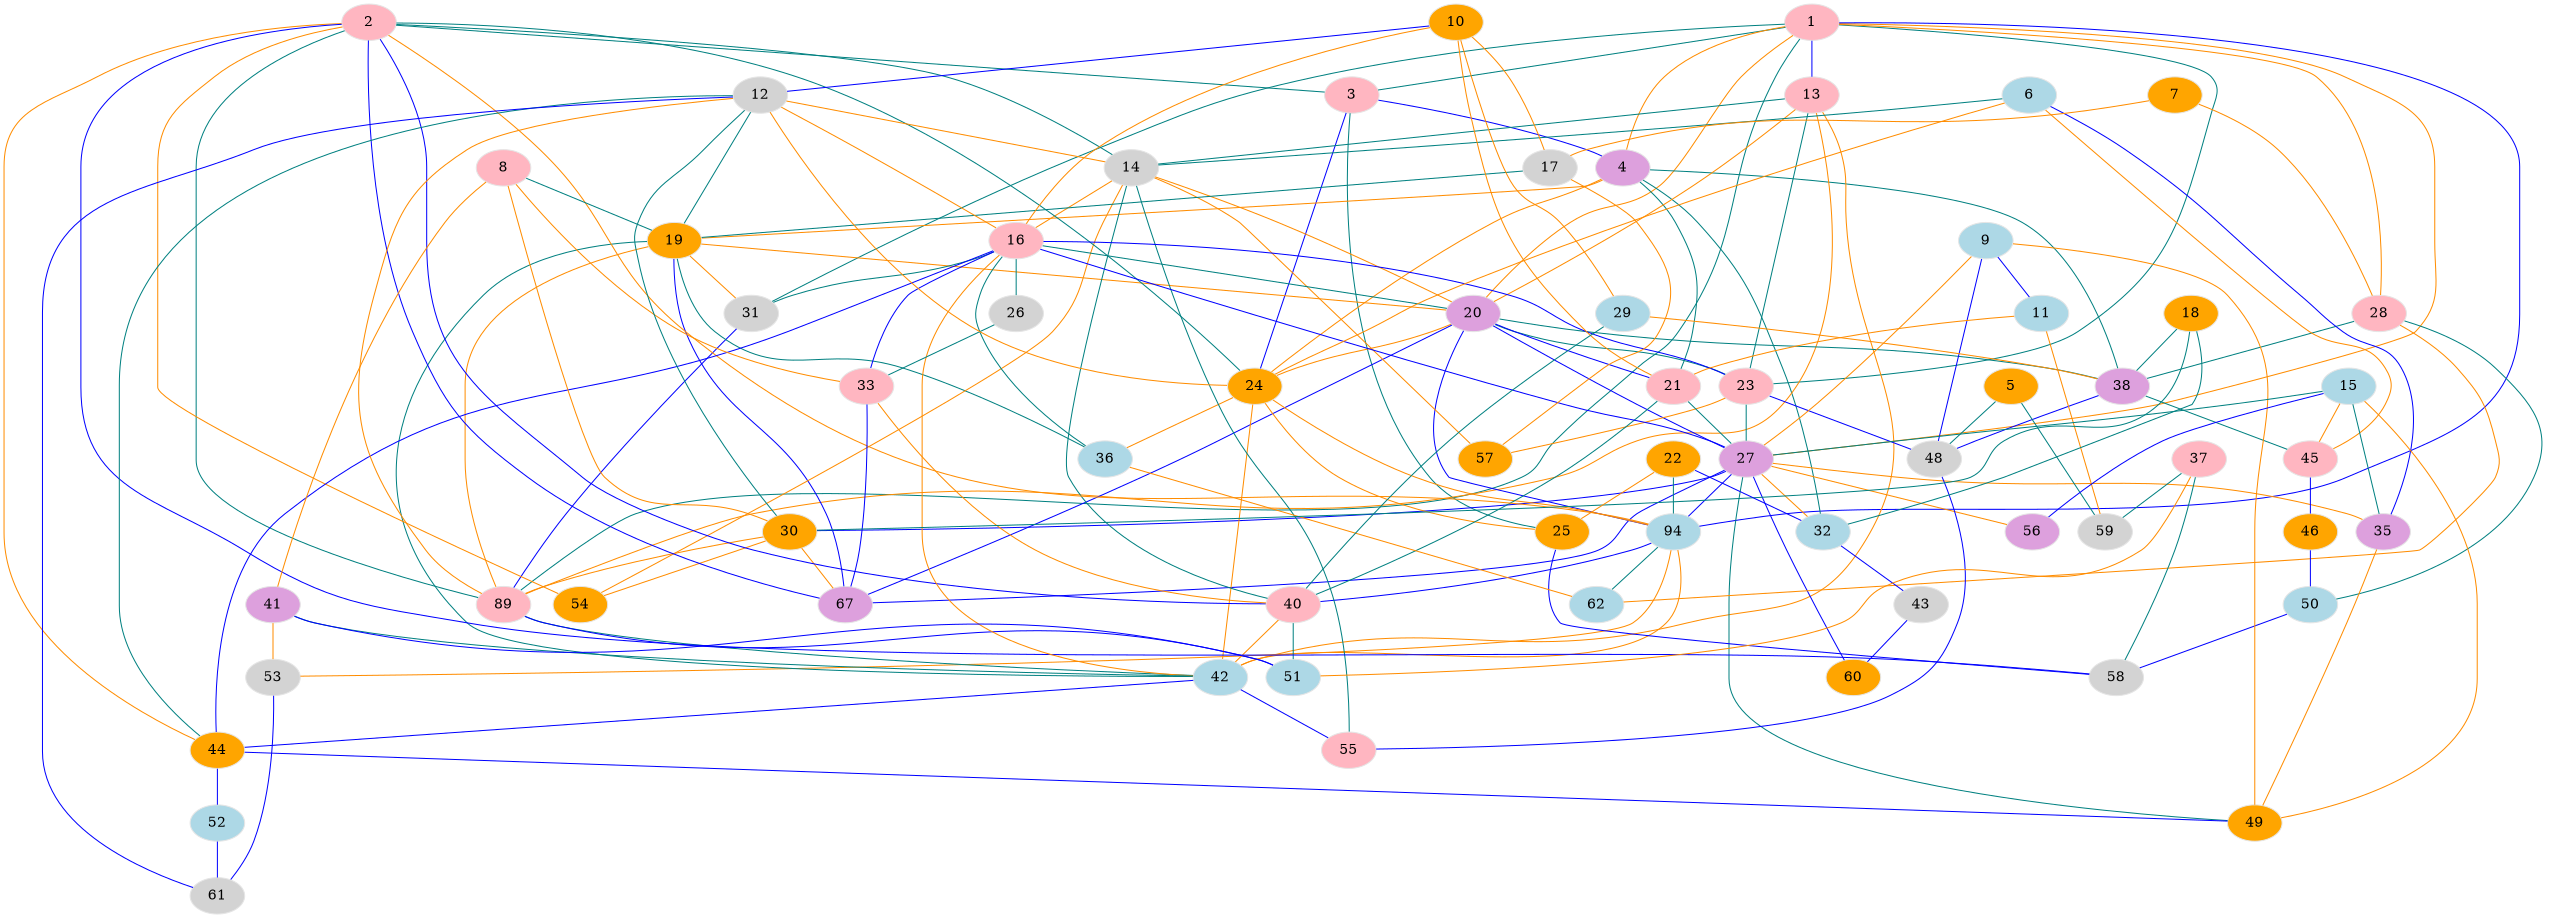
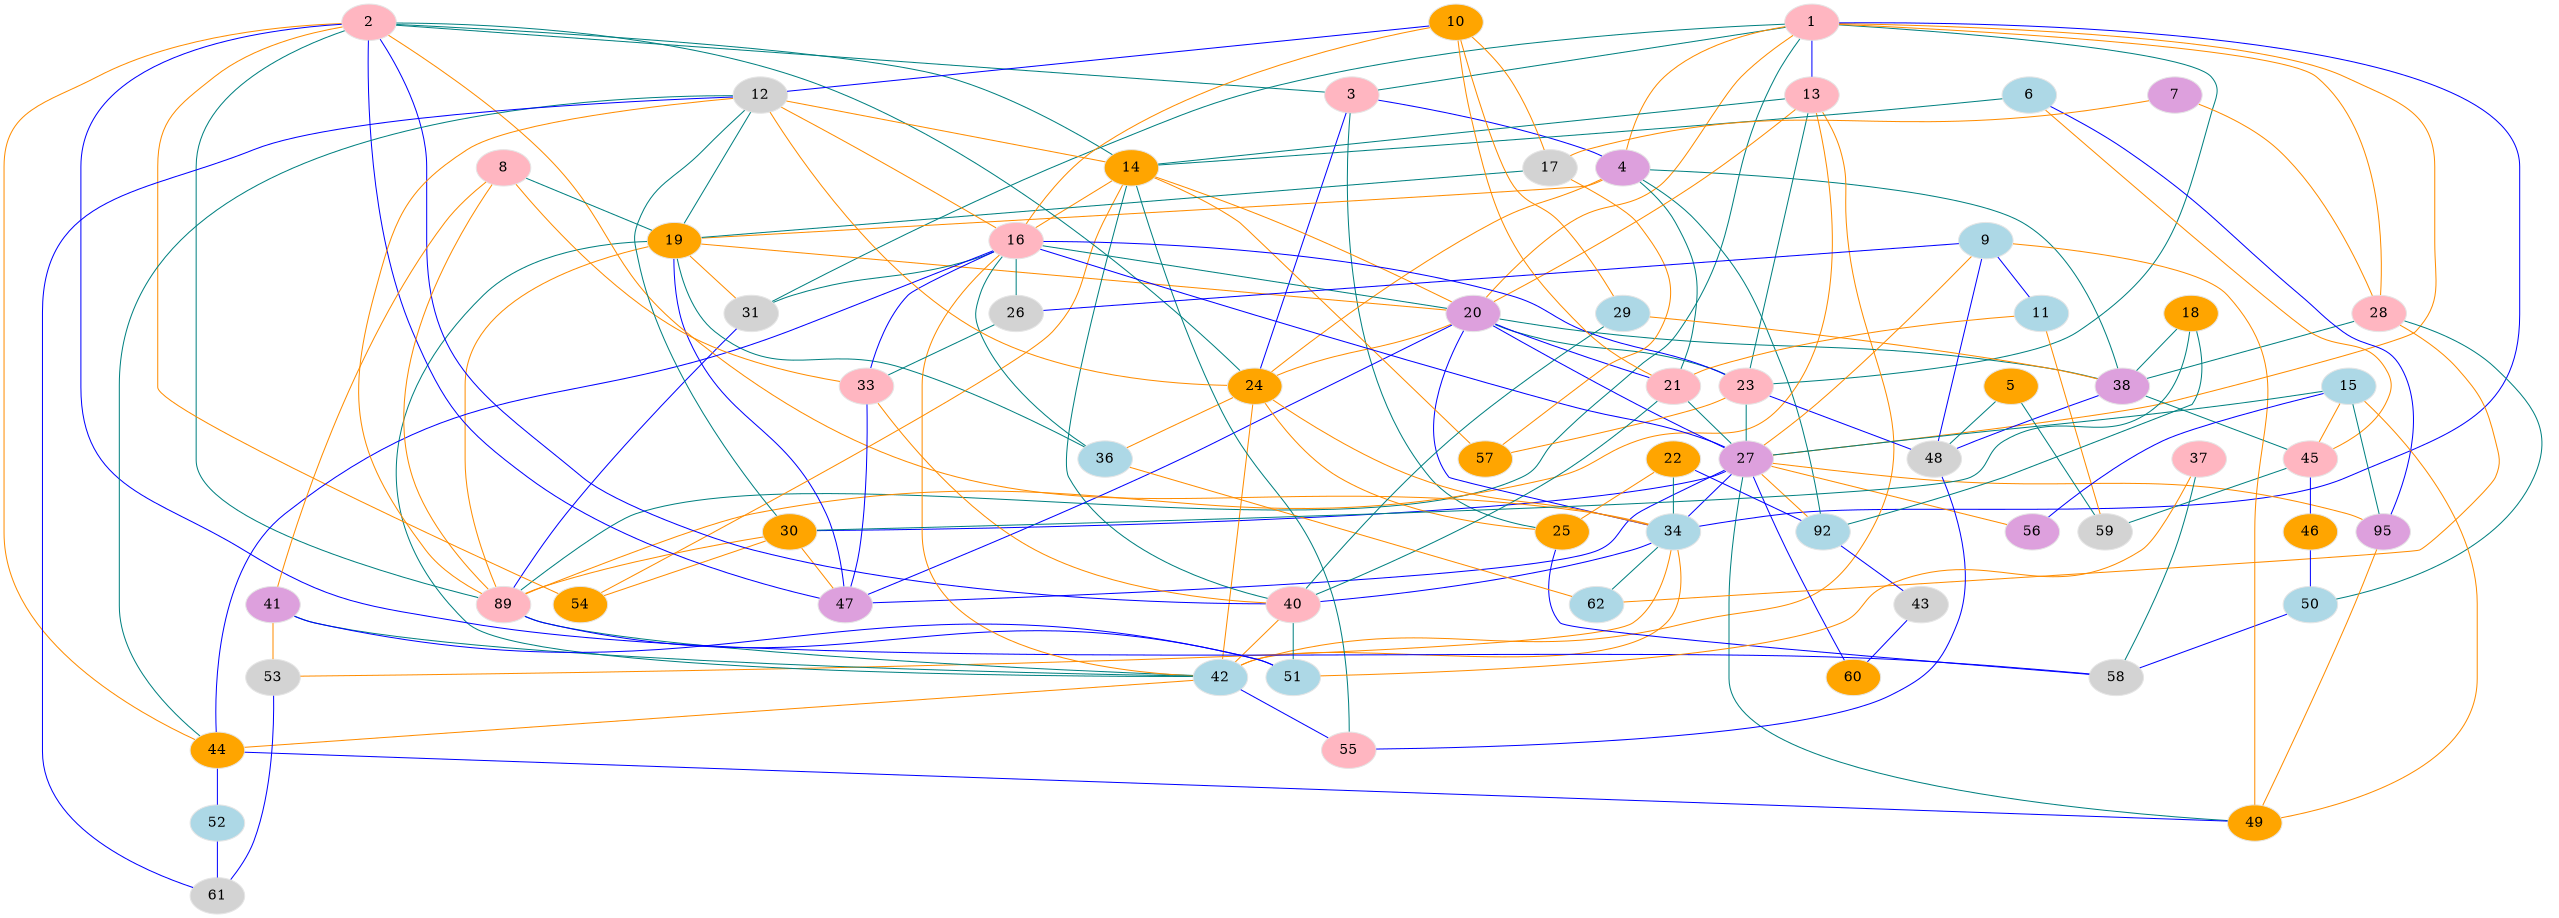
node "7": fillcolor orange -> plum
node "14": fillcolor lightgrey -> orange
edge "6" -- "24": removed
edge "9" -- "26": added
edge "8" -- "30": now "8" -- "89"
edge "37" -- "59": now "45" -- "59"
node "94": label "94" -> "34"
node "32": label "32" -> "92"
node "35": label "35" -> "95"
node "67": label "67" -> "47"
edge "42" -- "44": color blue -> darkorange
